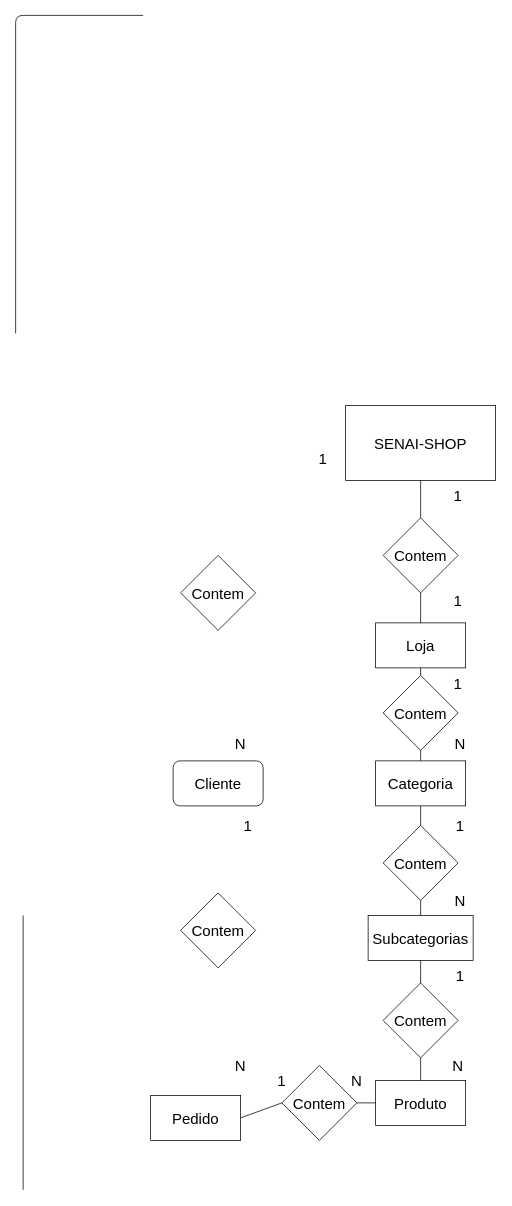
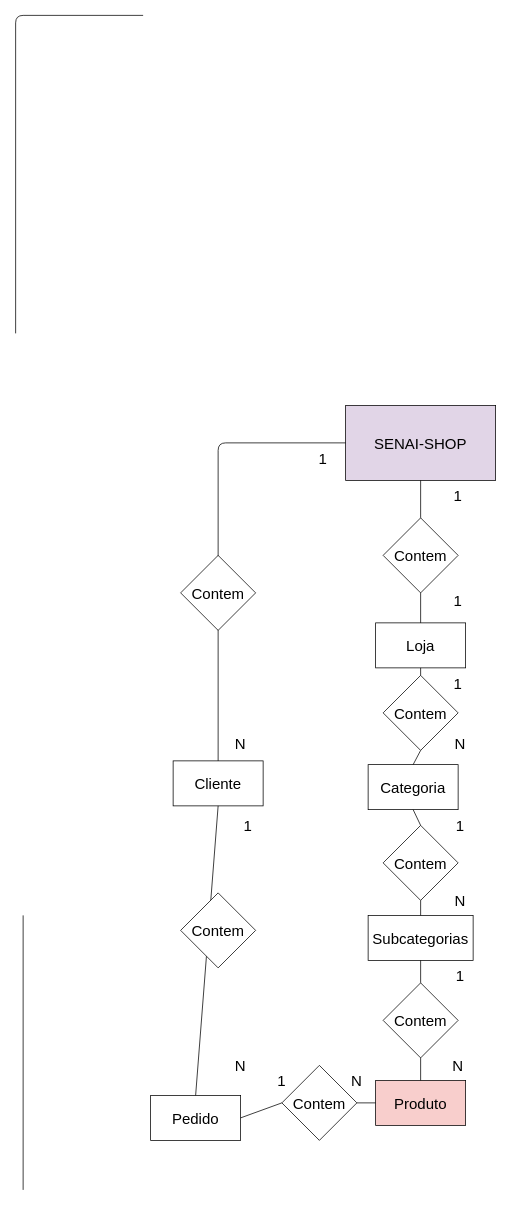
edge "SENAI-SHOP" -- "Cliente": added
node "SENAI-SHOP": fillcolor #ffffff -> #e1d5e7
node "Cliente": shape rounded rectangle -> rectangle
node "Categoria": moved (420, 783) -> (413, 787)
edge "Cliente" -- "Pedido": added
node "Produto": fillcolor #ffffff -> #f8cecc
